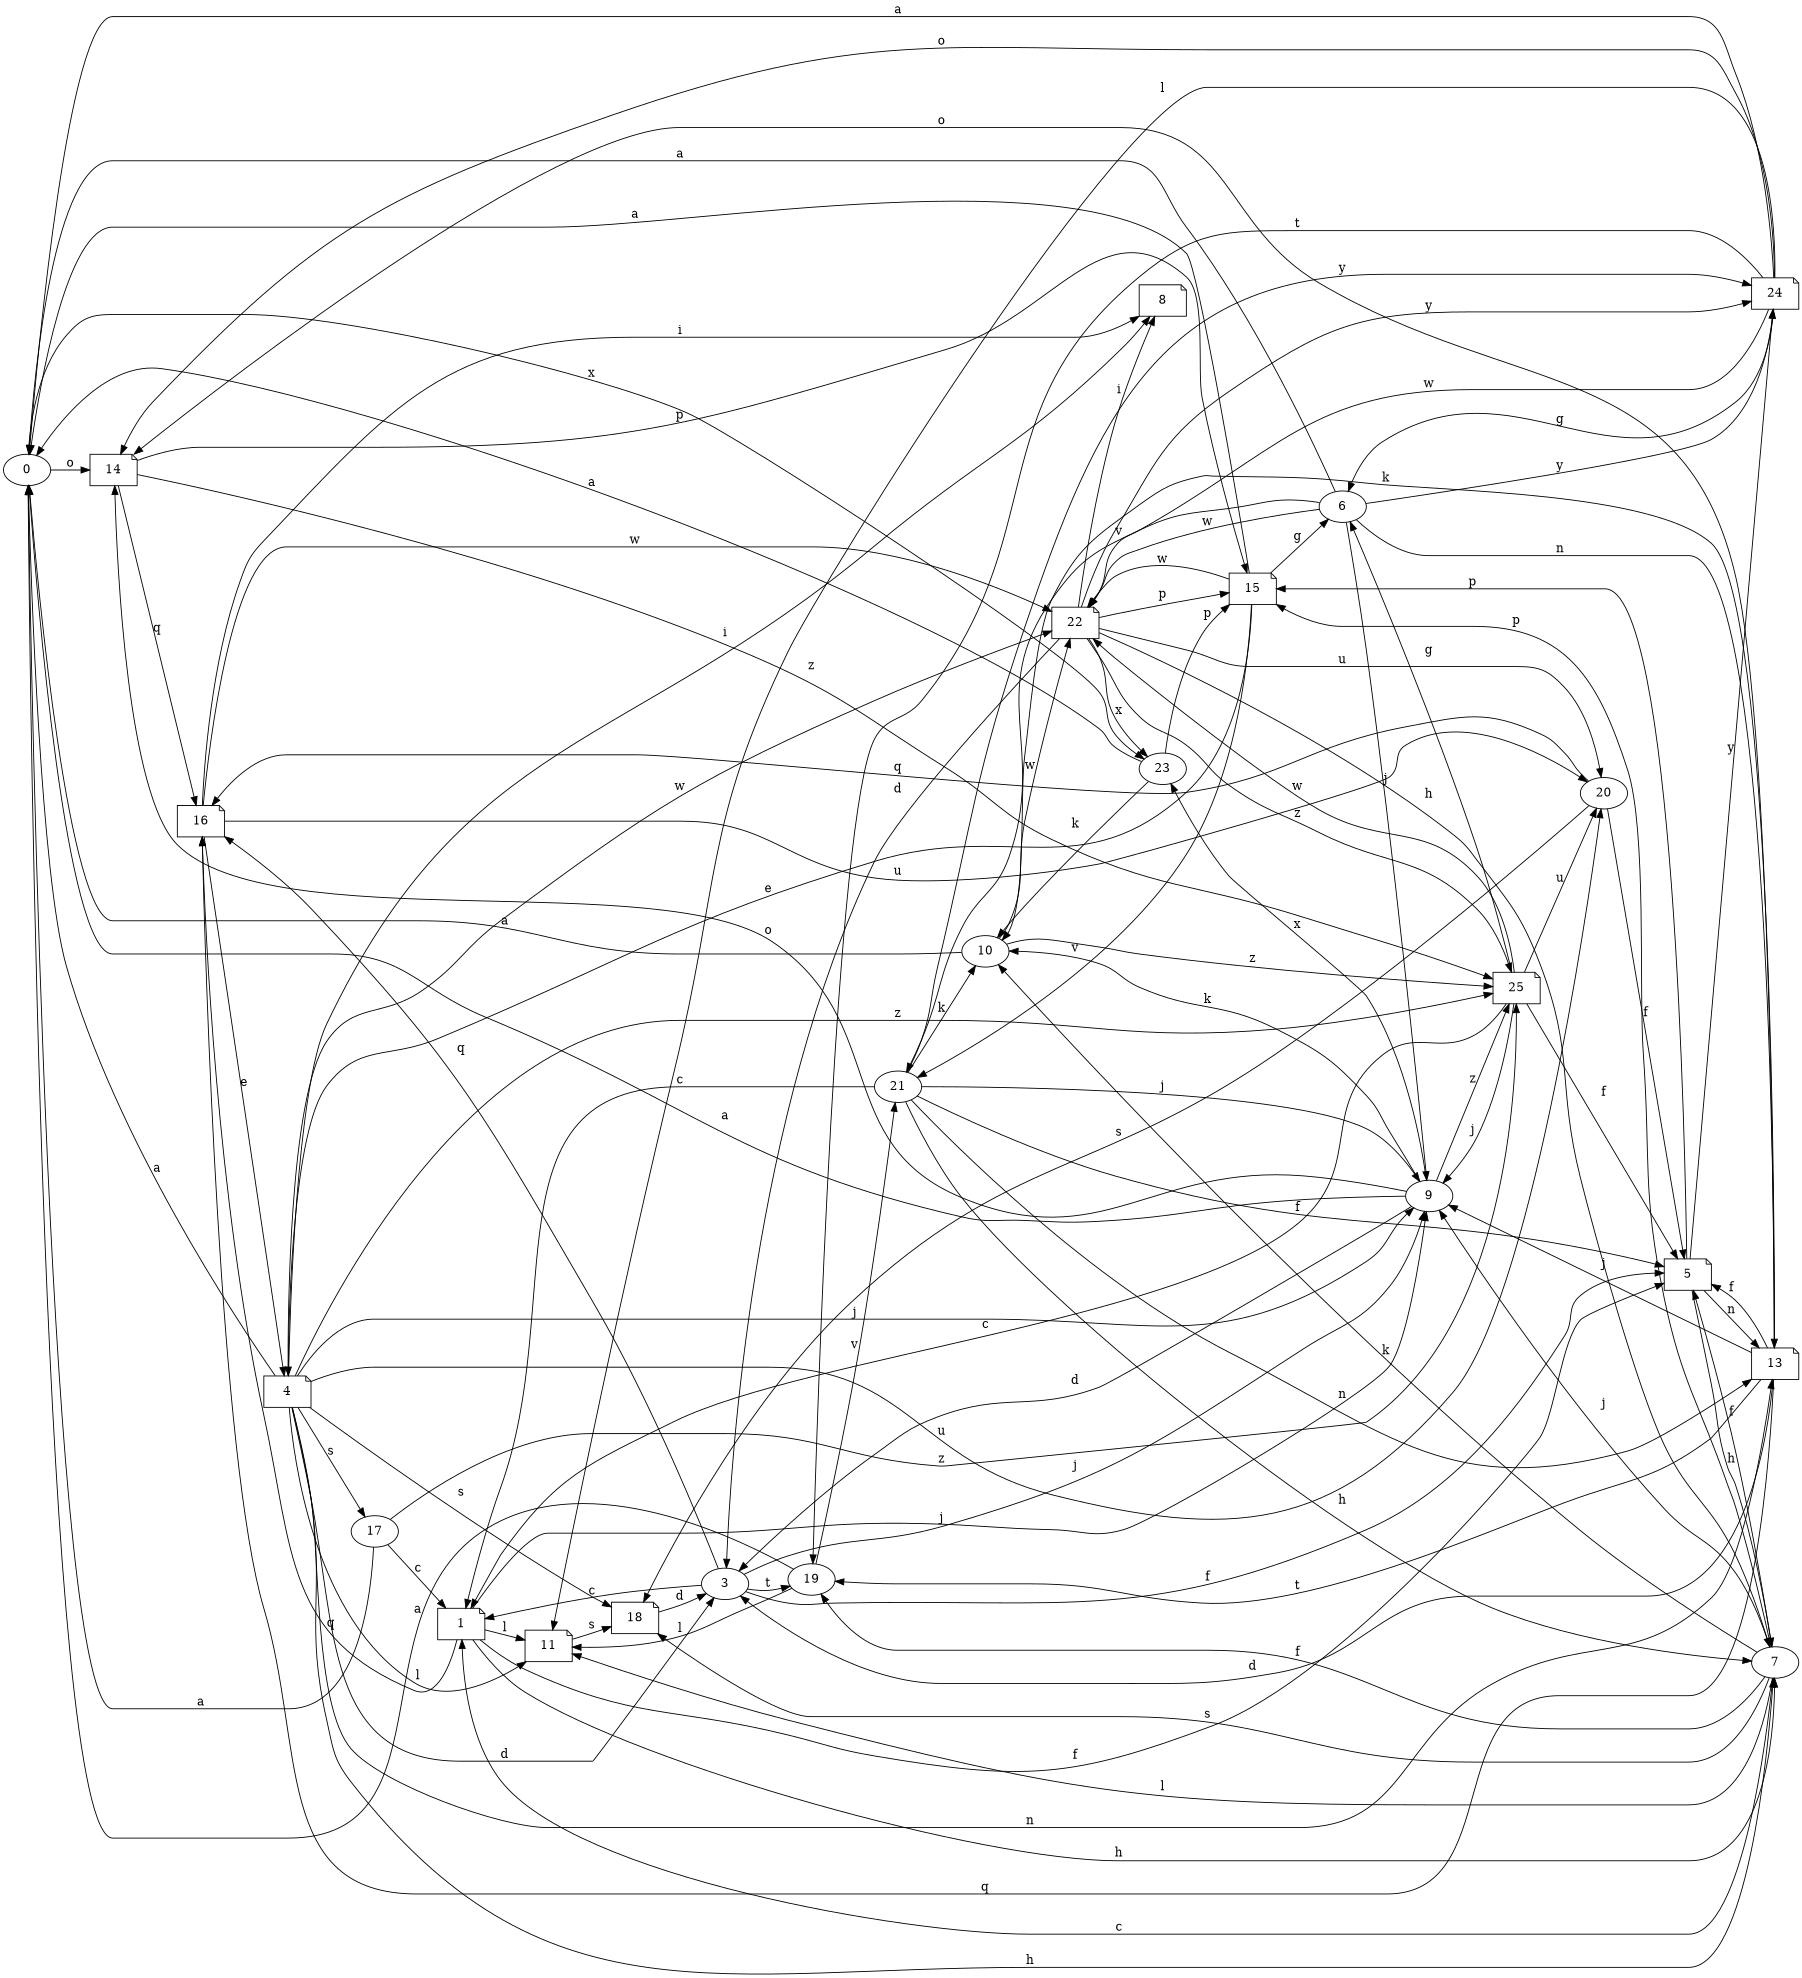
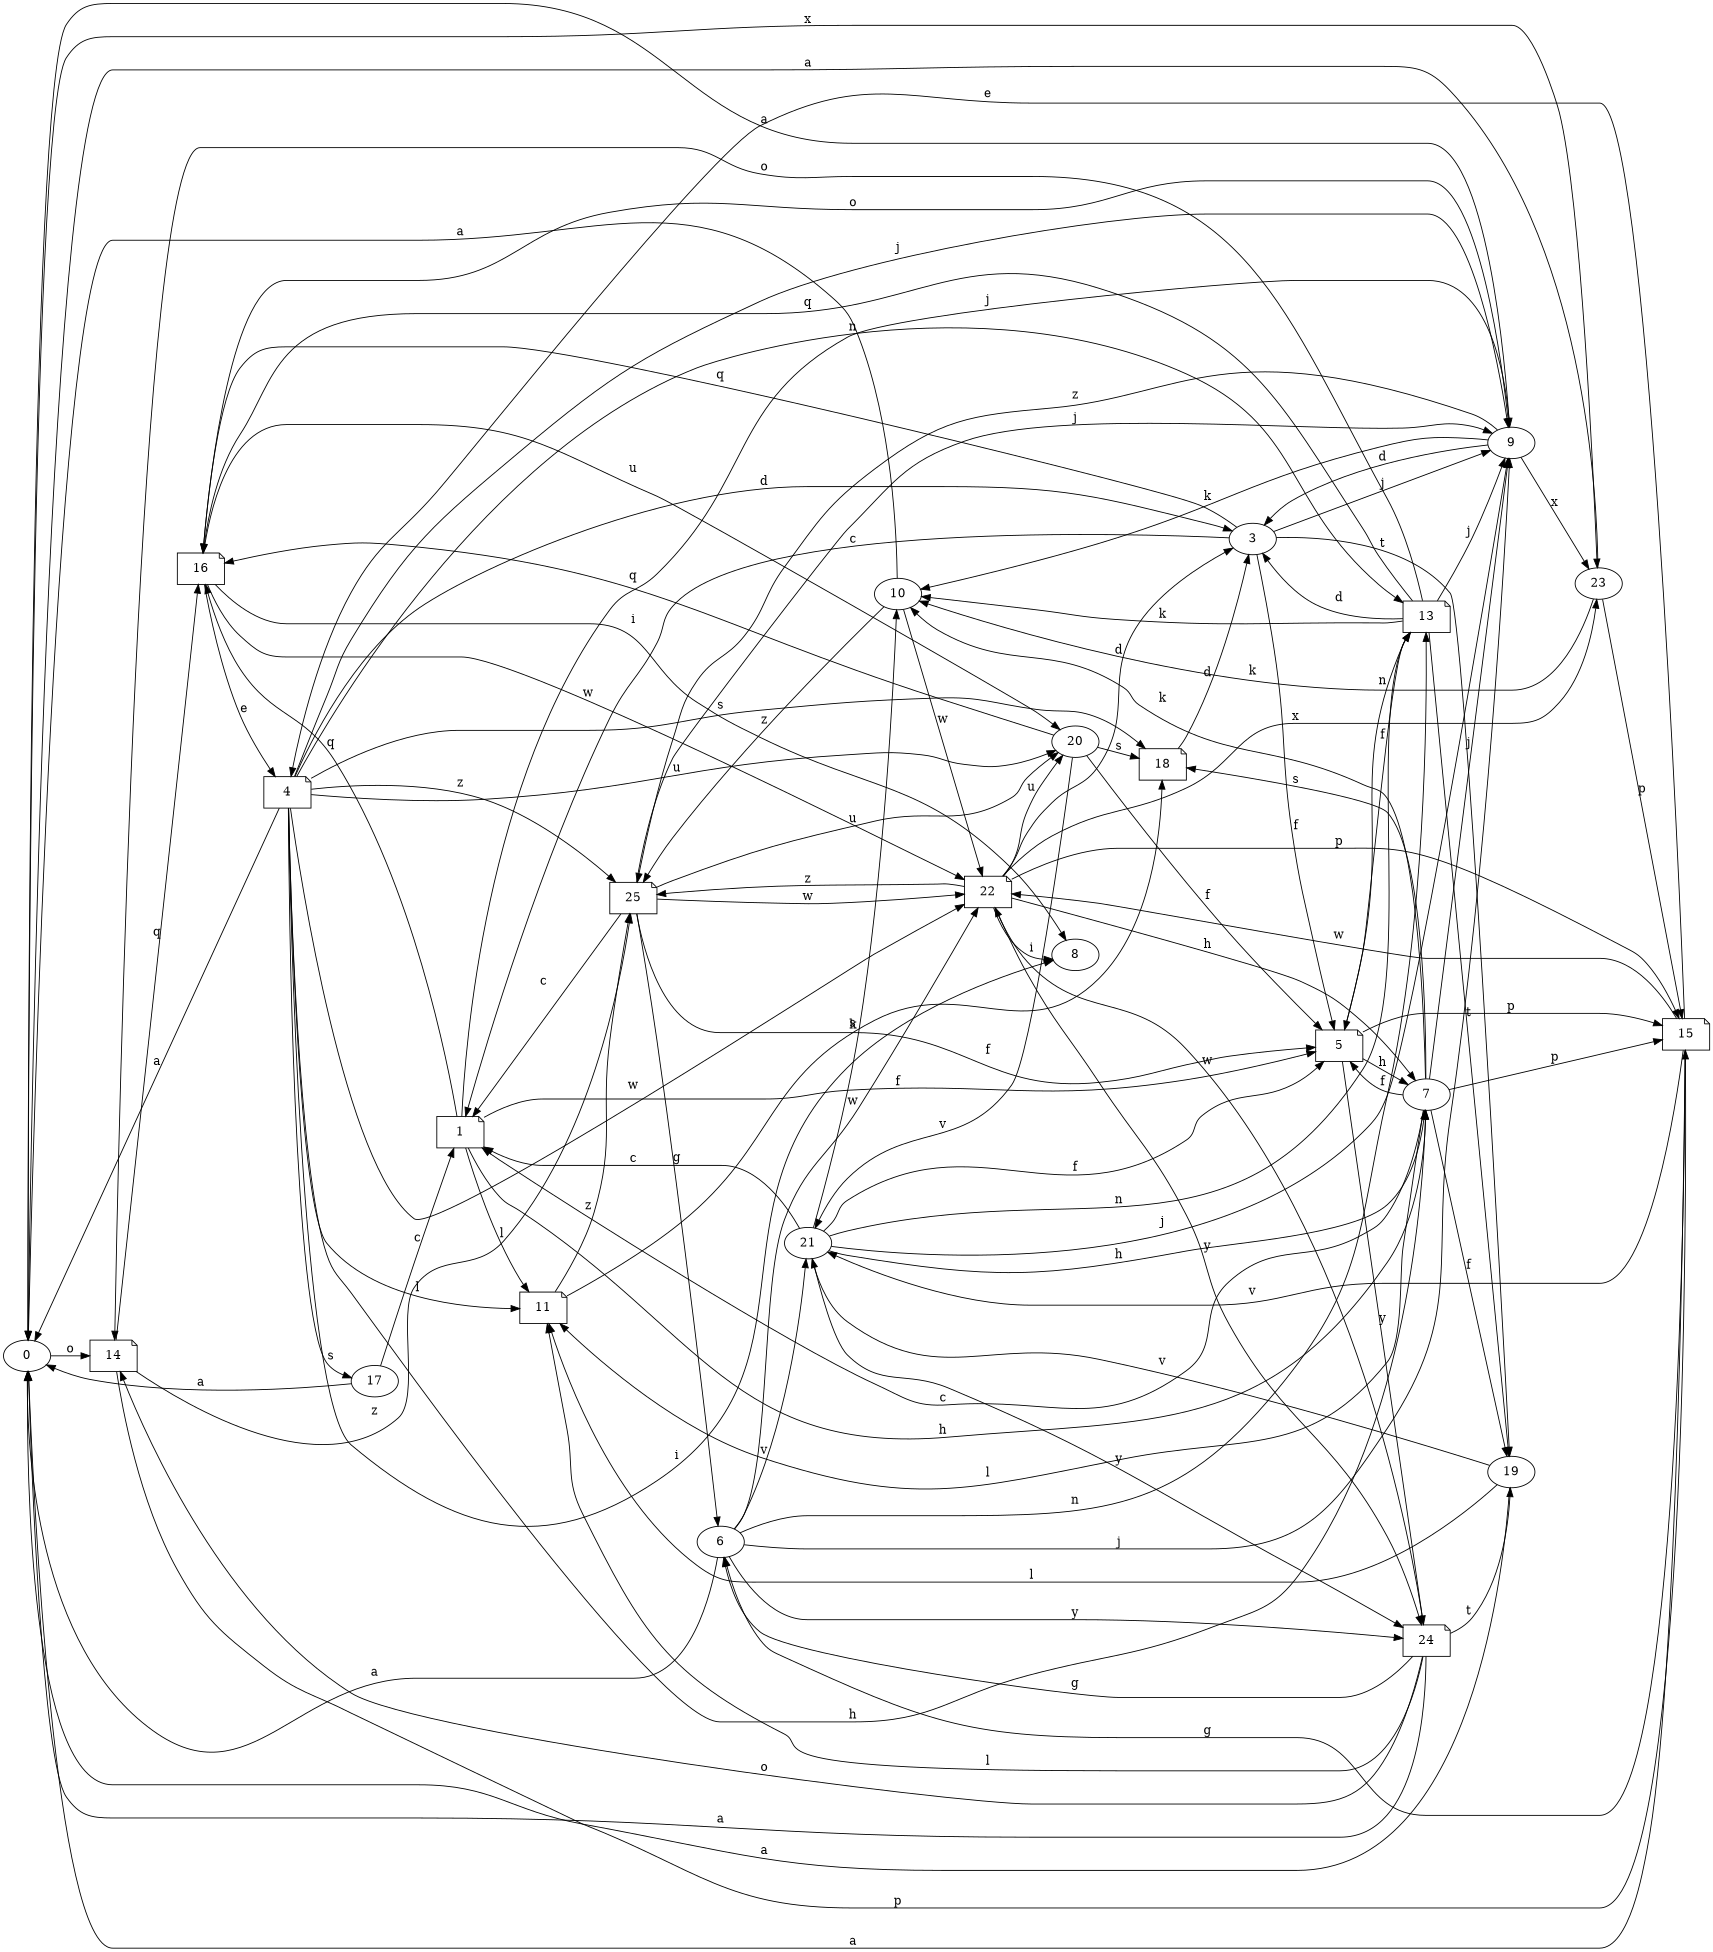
node "8": shape note -> ellipse
edge "9" -> "14": now "9" -> "16"
edge "20" -> "21": added, label "v"
edge "17" -> "25": now "11" -> "25"
